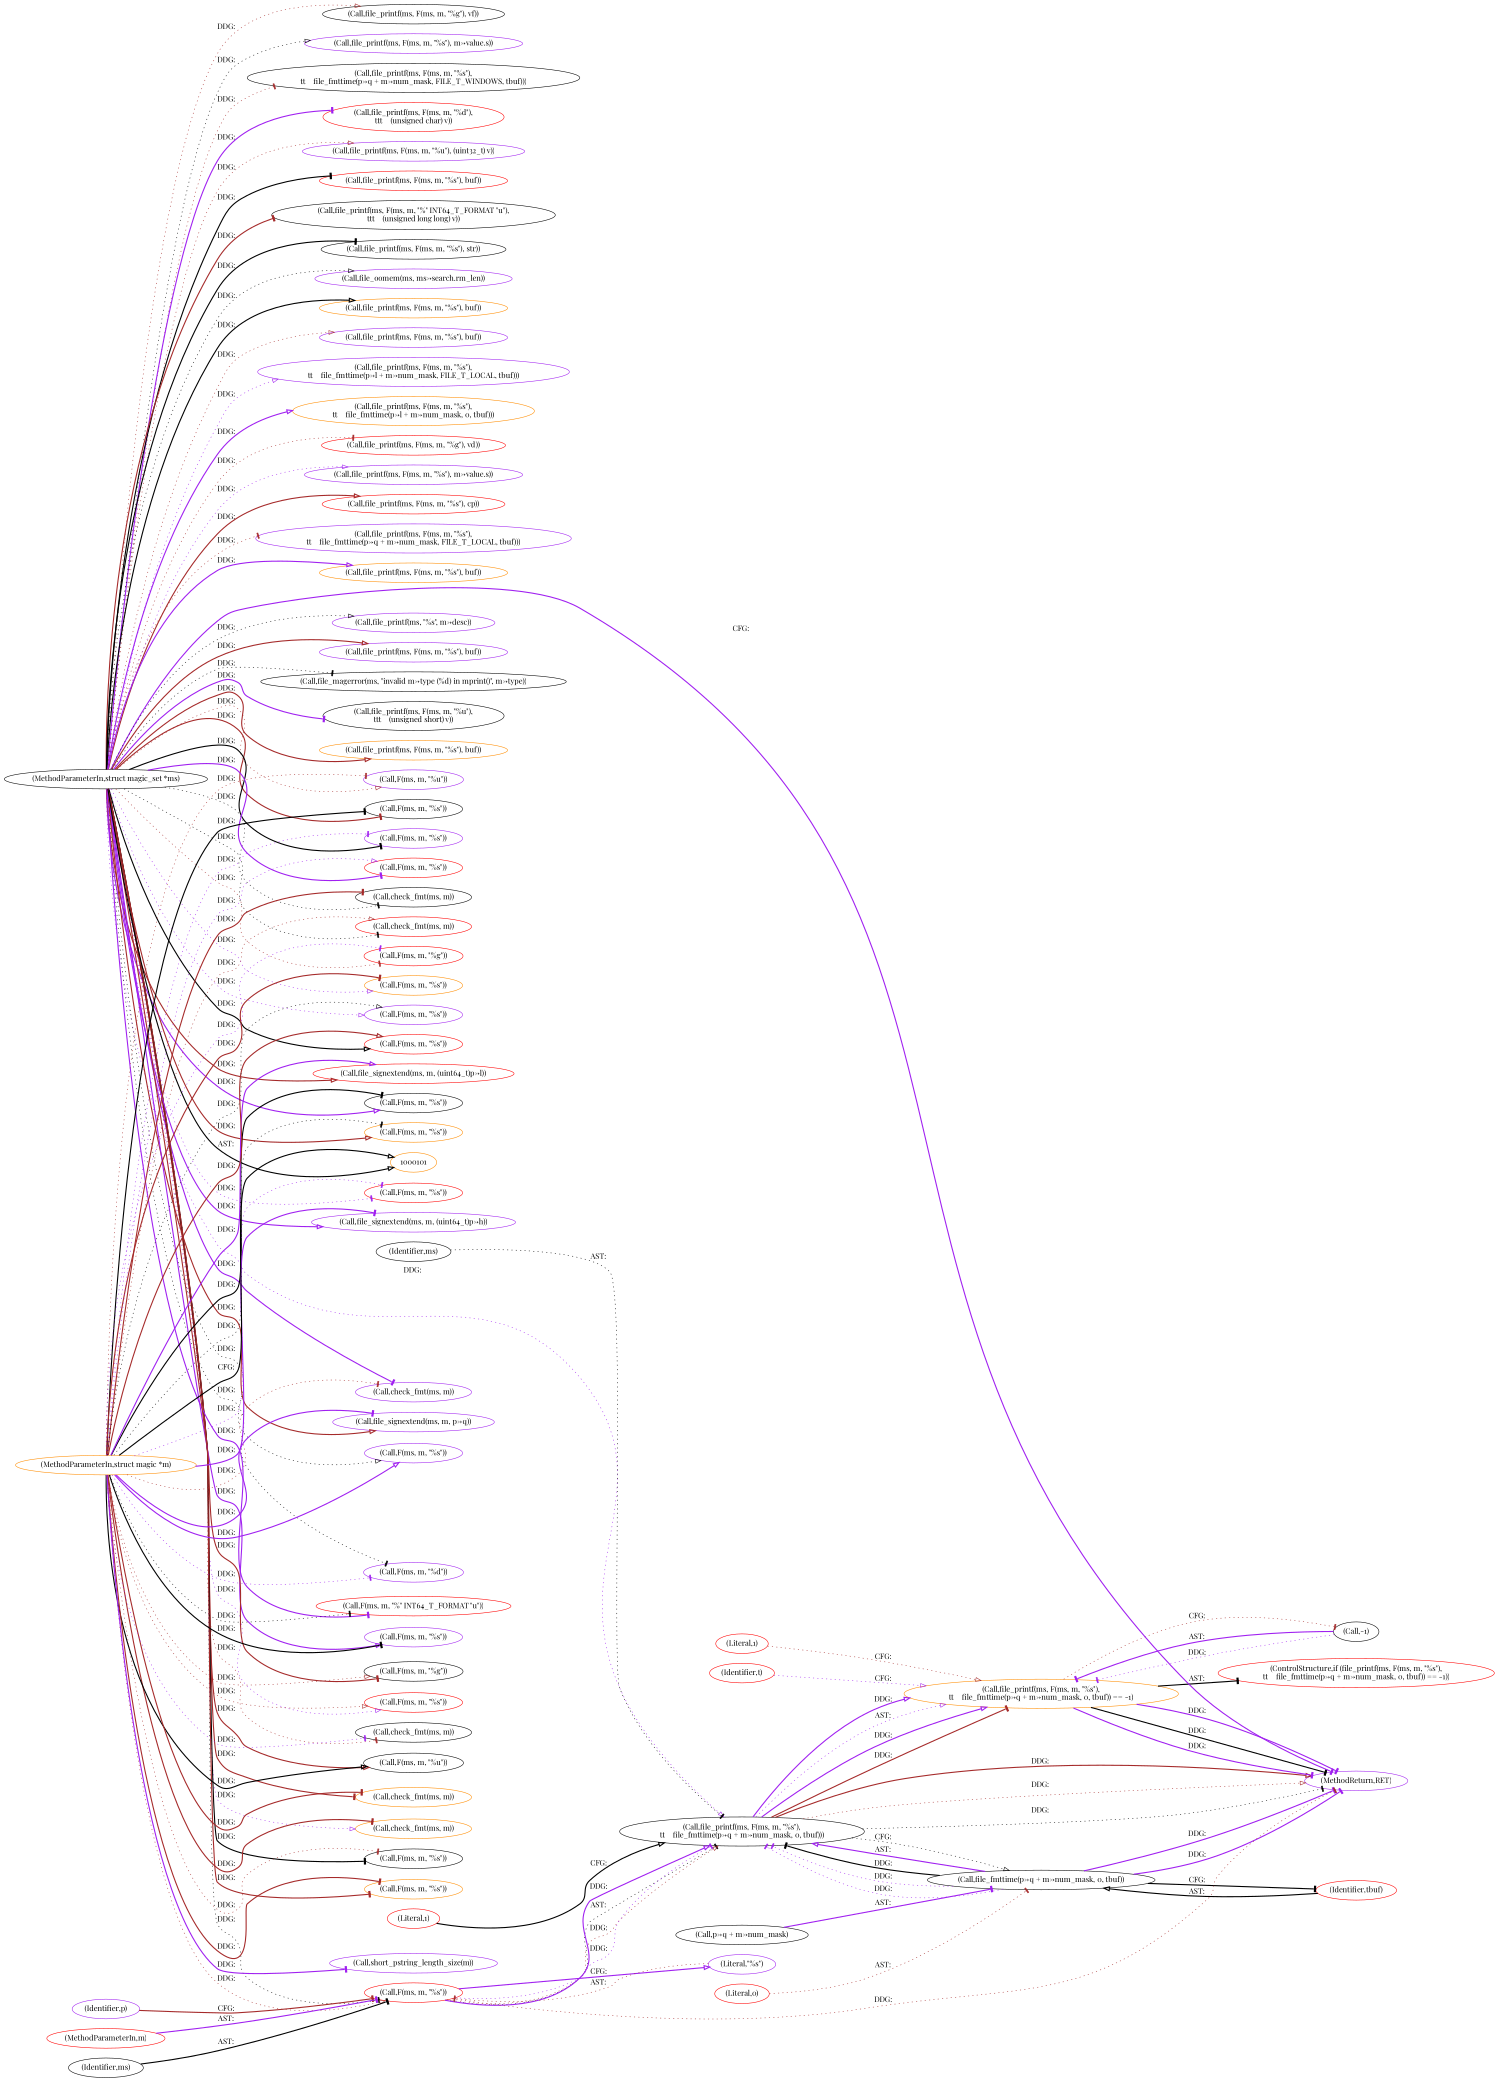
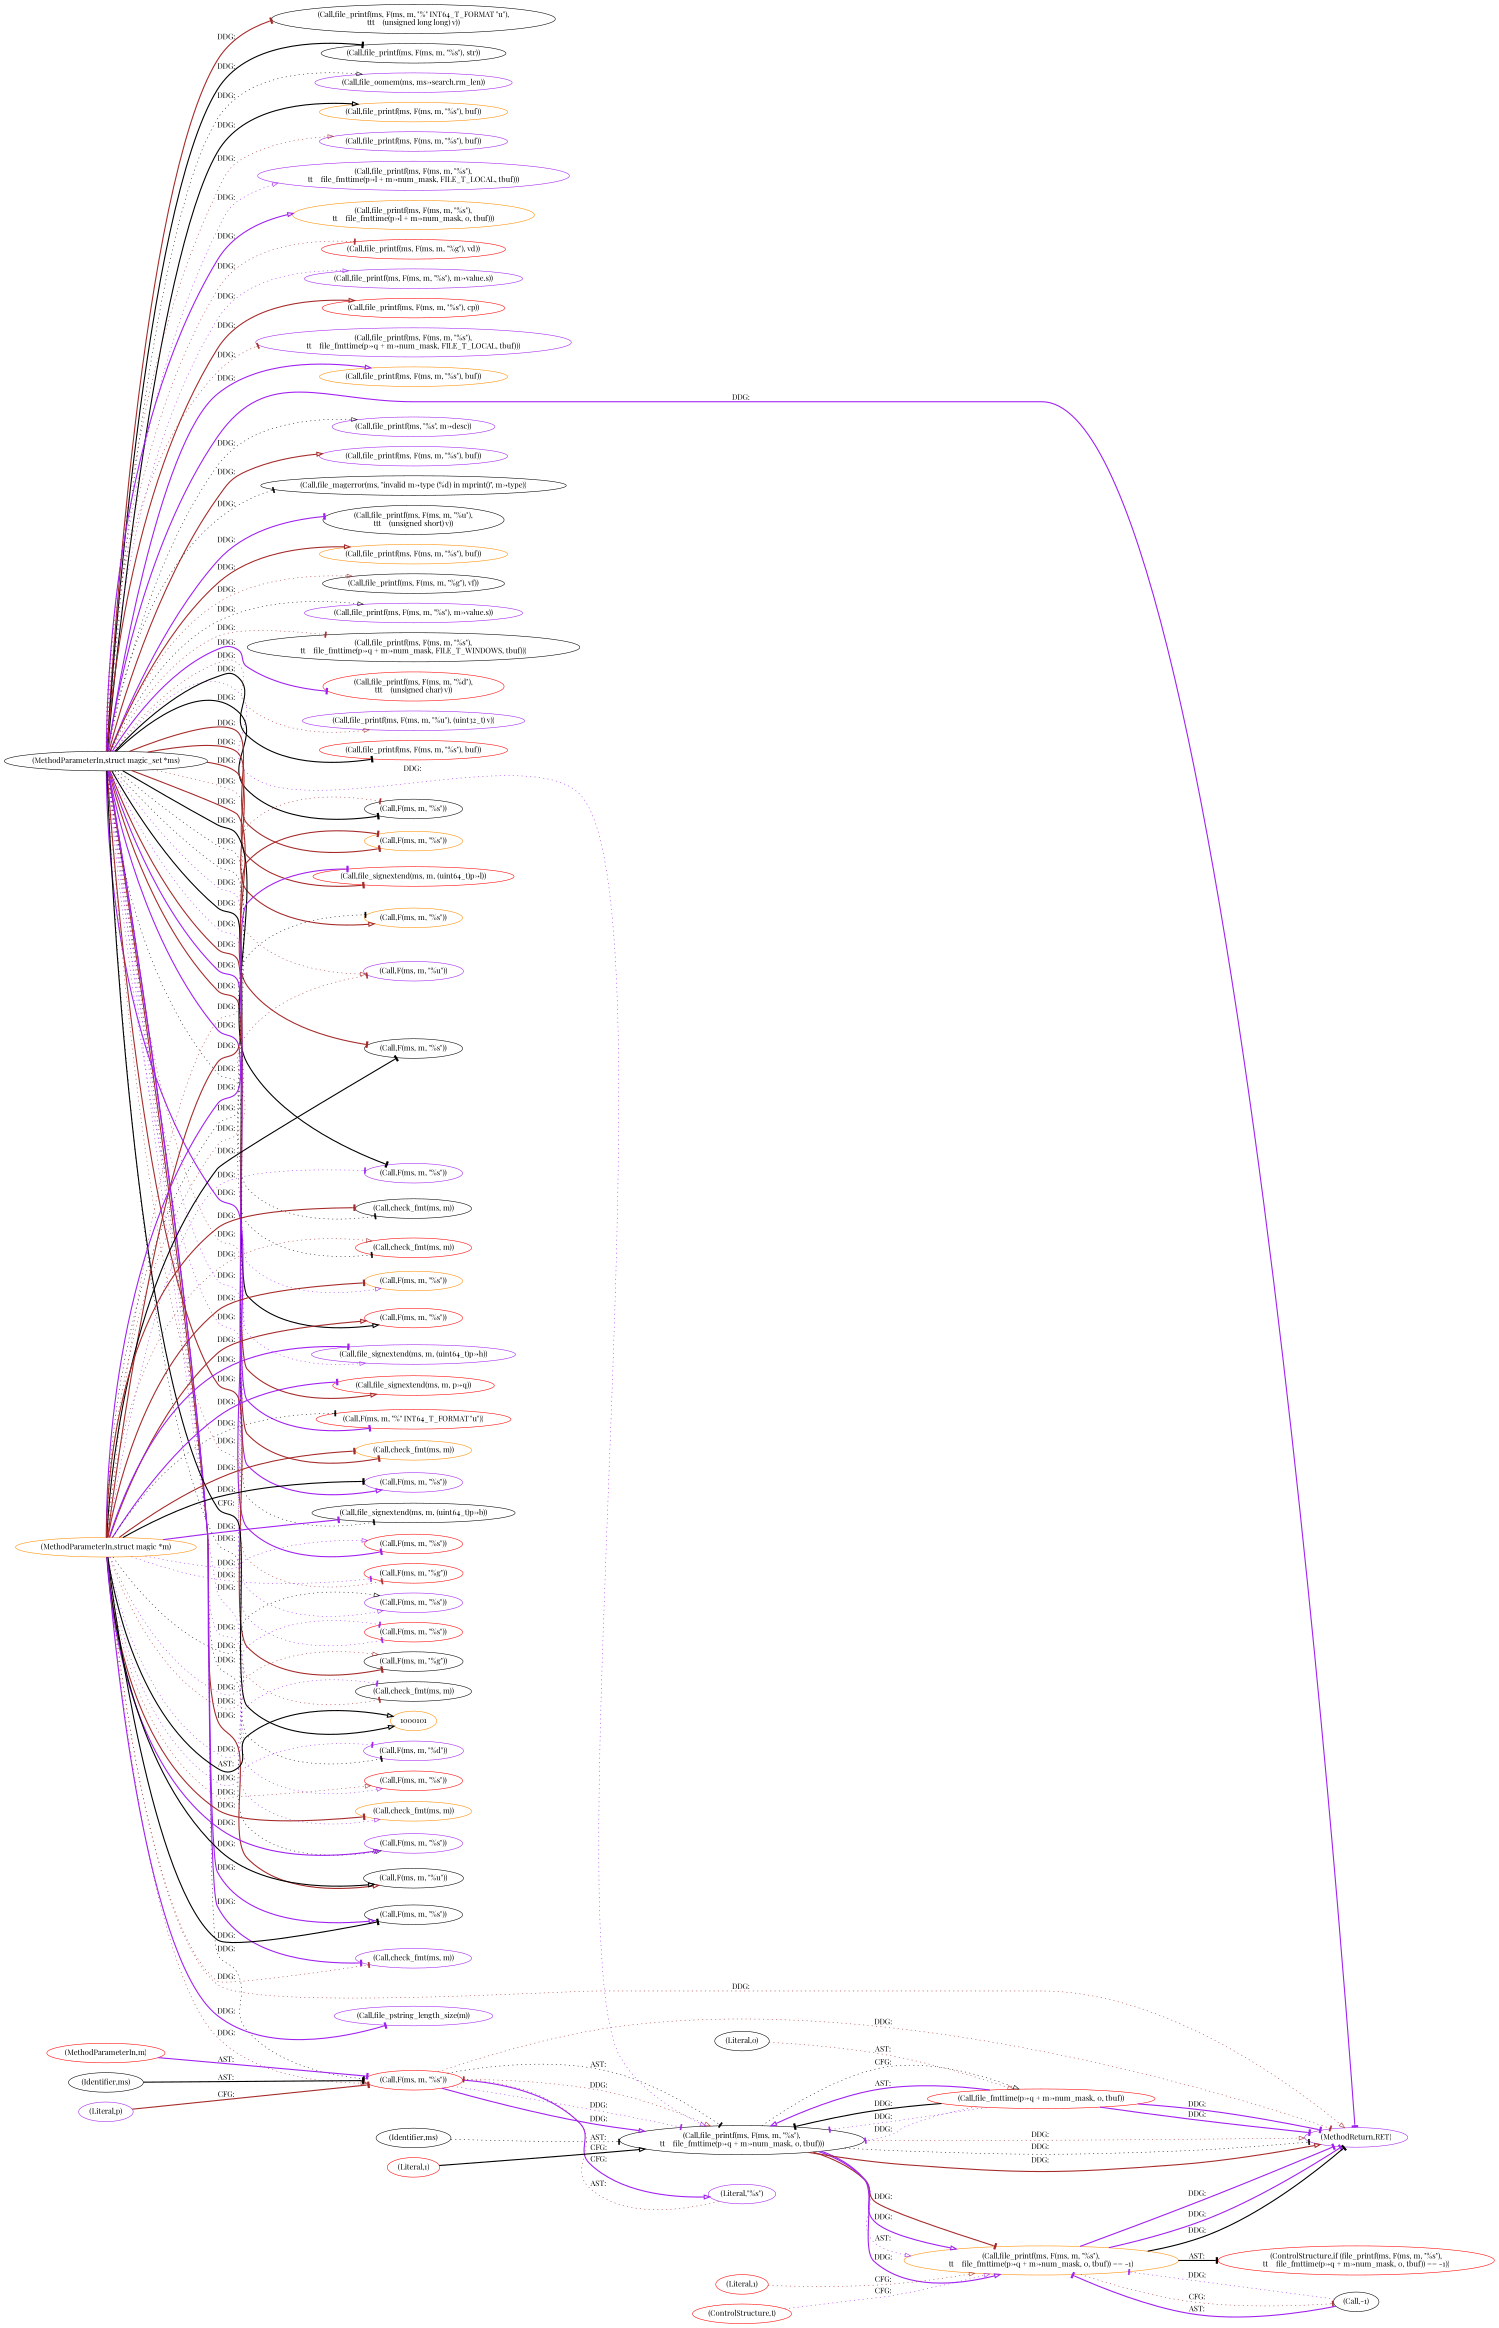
edge "(MethodParameterIn,struct magic_set *ms)" -> "(MethodReturn,RET)": label "CFG: " -> "DDG: "
edge "(MethodParameterIn,struct magic_set *ms)" -> "(Call,file_signextend(ms, m, (uint64_t)p->l))": arrowhead onormal -> tee
edge "(MethodParameterIn,struct magic_set *ms)" -> "1000101": label "AST: " -> "CFG: "
edge "(MethodParameterIn,struct magic_set *ms)" -> "(Call,file_signextend(ms, m, (uint64_t)p->h))": style bold -> dotted
edge "(MethodParameterIn,struct magic *m)" -> "(Call,file_signextend(ms, m, (uint64_t)p->l))": arrowhead onormal -> tee
edge "(MethodParameterIn,struct magic *m)" -> "1000101": label "CFG: " -> "AST: "
node "(Call,file_signextend(ms, m, p->q))": color purple -> red
node "(Call,file_signextend(ms, m, (uint64_t)p->b))": added
node "(Identifier,t)": label "(Identifier,t)" -> "(ControlStructure,t)"
node "(Call,file_fmttime(p->q + m->num_mask, 0, tbuf))": color black -> red
node "(Identifier,tbuf)": removed
node "(Call,p->q + m->num_mask)": removed
node "(Call,short_pstring_length_size(m))": label "(Call,short_pstring_length_size(m))" -> "(Call,file_pstring_length_size(m))"
edge "(Literal,0)" -> "(Call,file_fmttime(p->q + m->num_mask, 0, tbuf))": arrowhead tee -> onormal
edge "(MethodParameterIn,struct magic *m)" -> "(MethodReturn,RET)": added, label "DDG:"
node "(Literal,0)": color red -> black
node "(Identifier,p)": label "(Identifier,p)" -> "(Literal,p)"
